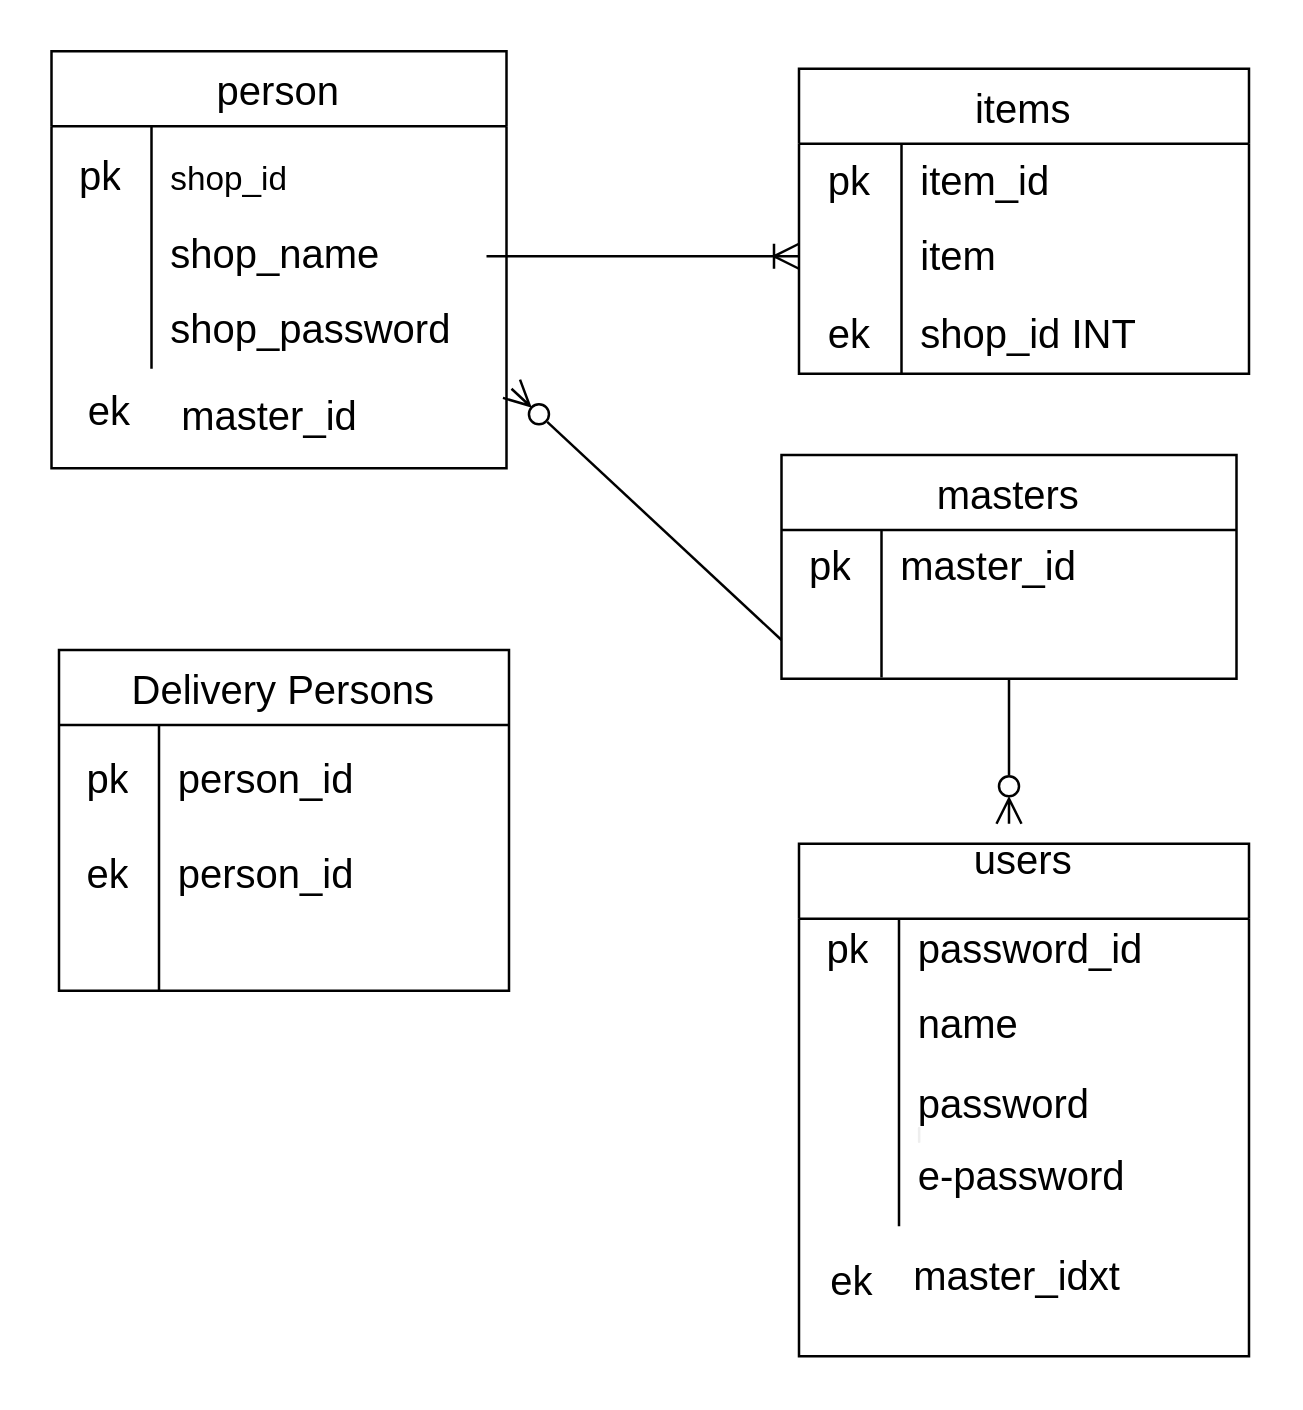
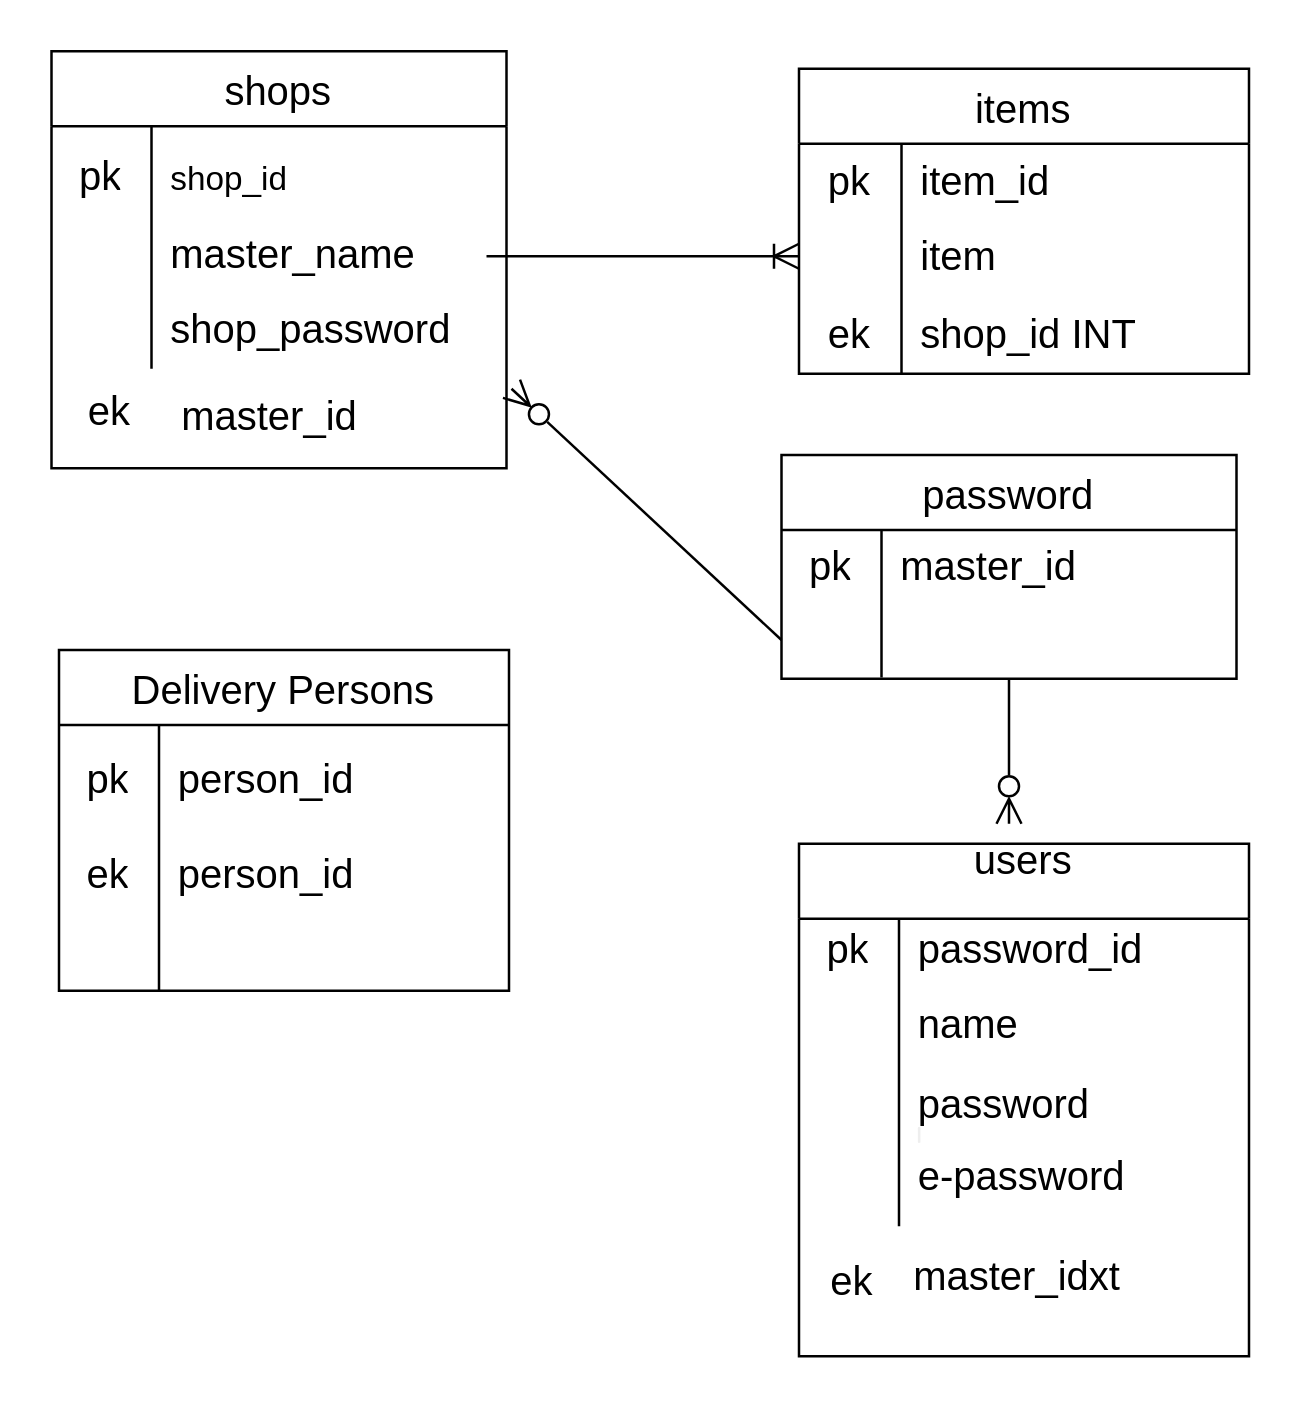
node "person": label "person" -> "shops"
node "shop_name": label "shop_name" -> "master_name"
node "masters": label "masters" -> "password"
